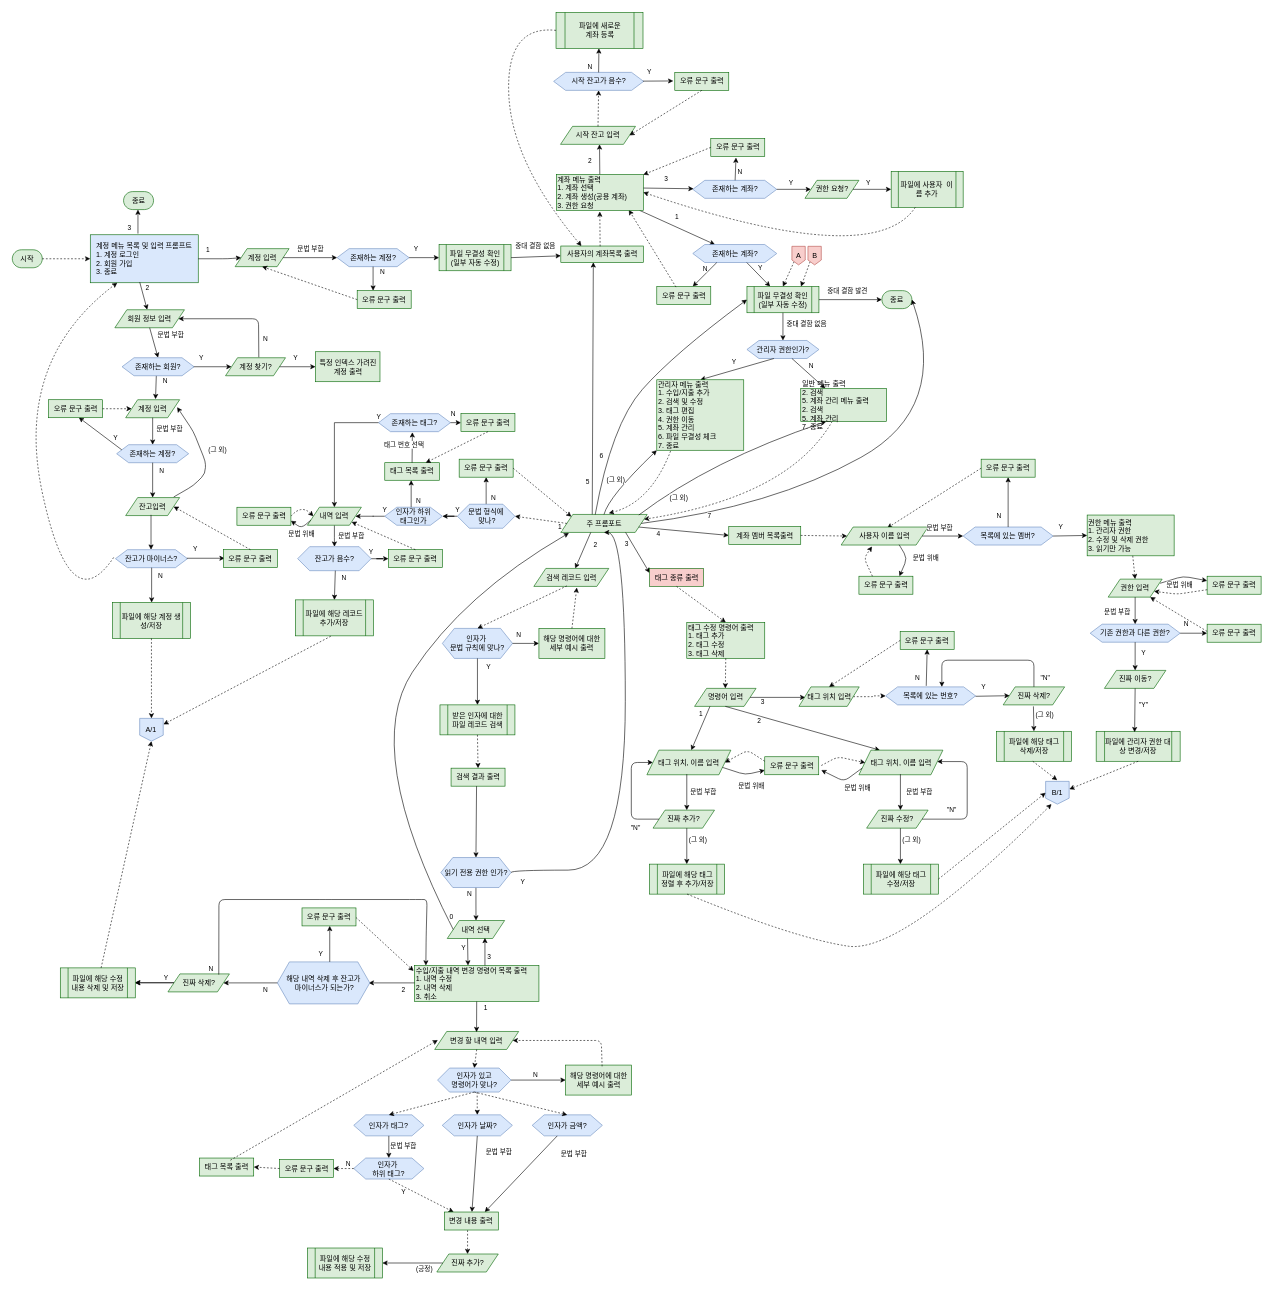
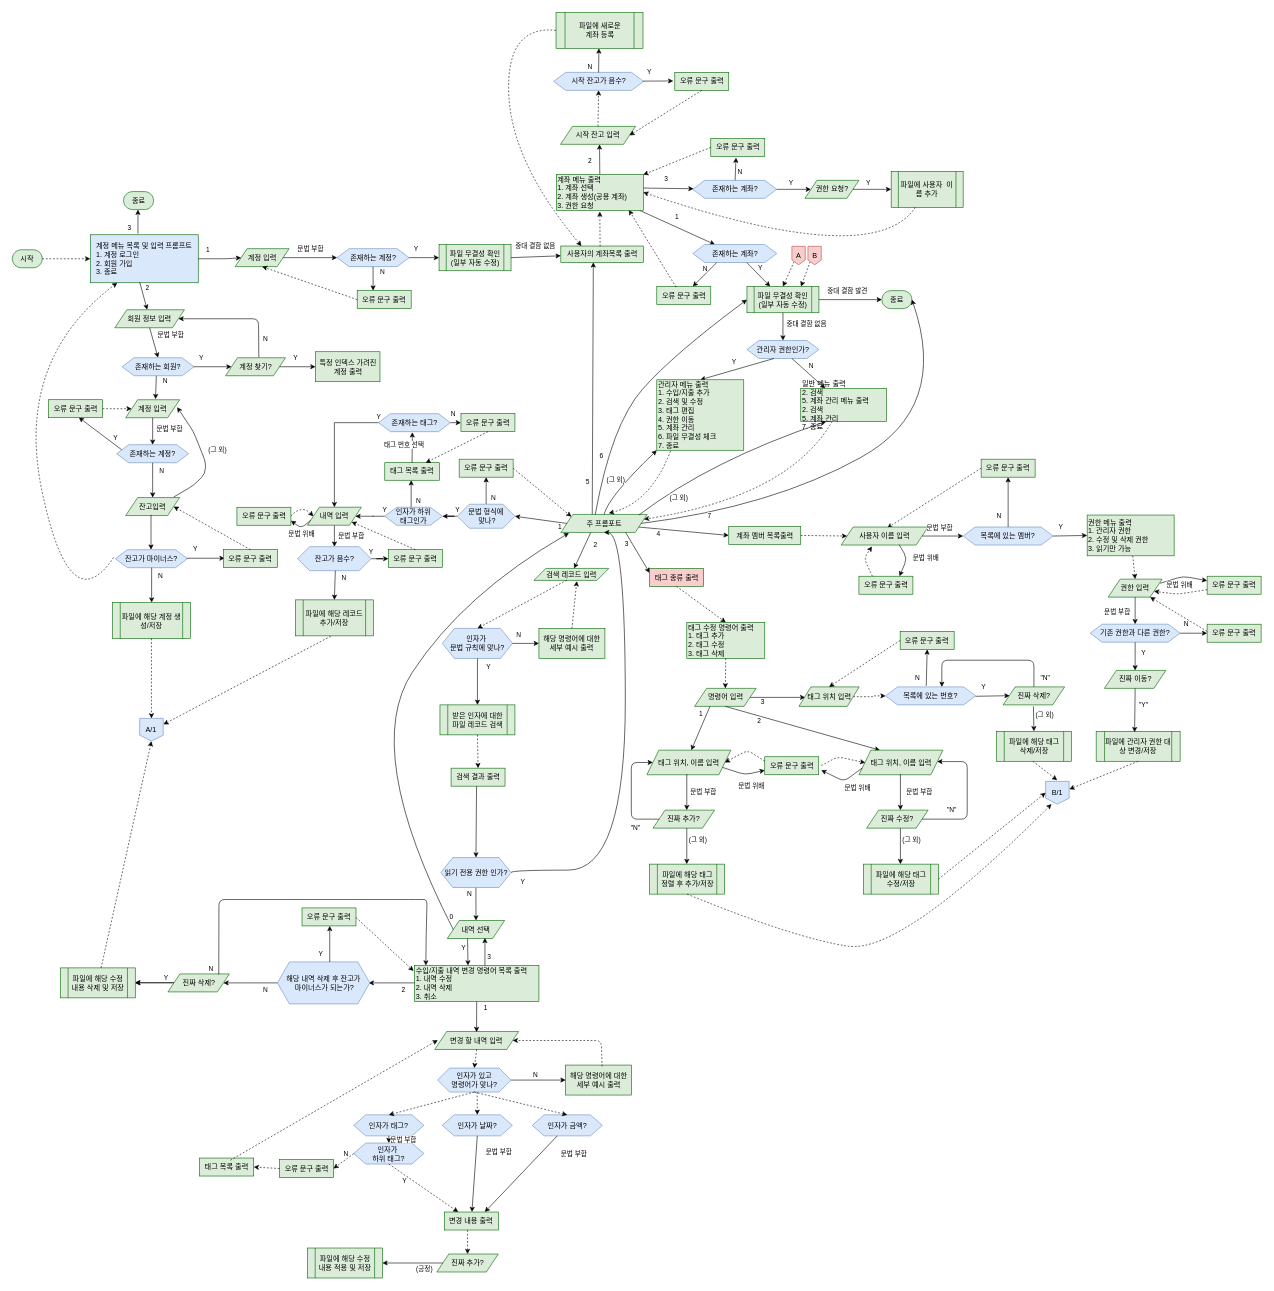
edge "주 프롬포트" -> "문법 형식에 맞나?": style dashed -> solid
node "검색 레코드 입력": size 75x18 -> 75x12
node "인자가 하위 태그?": moved (389, 1169) -> (389, 1154)
